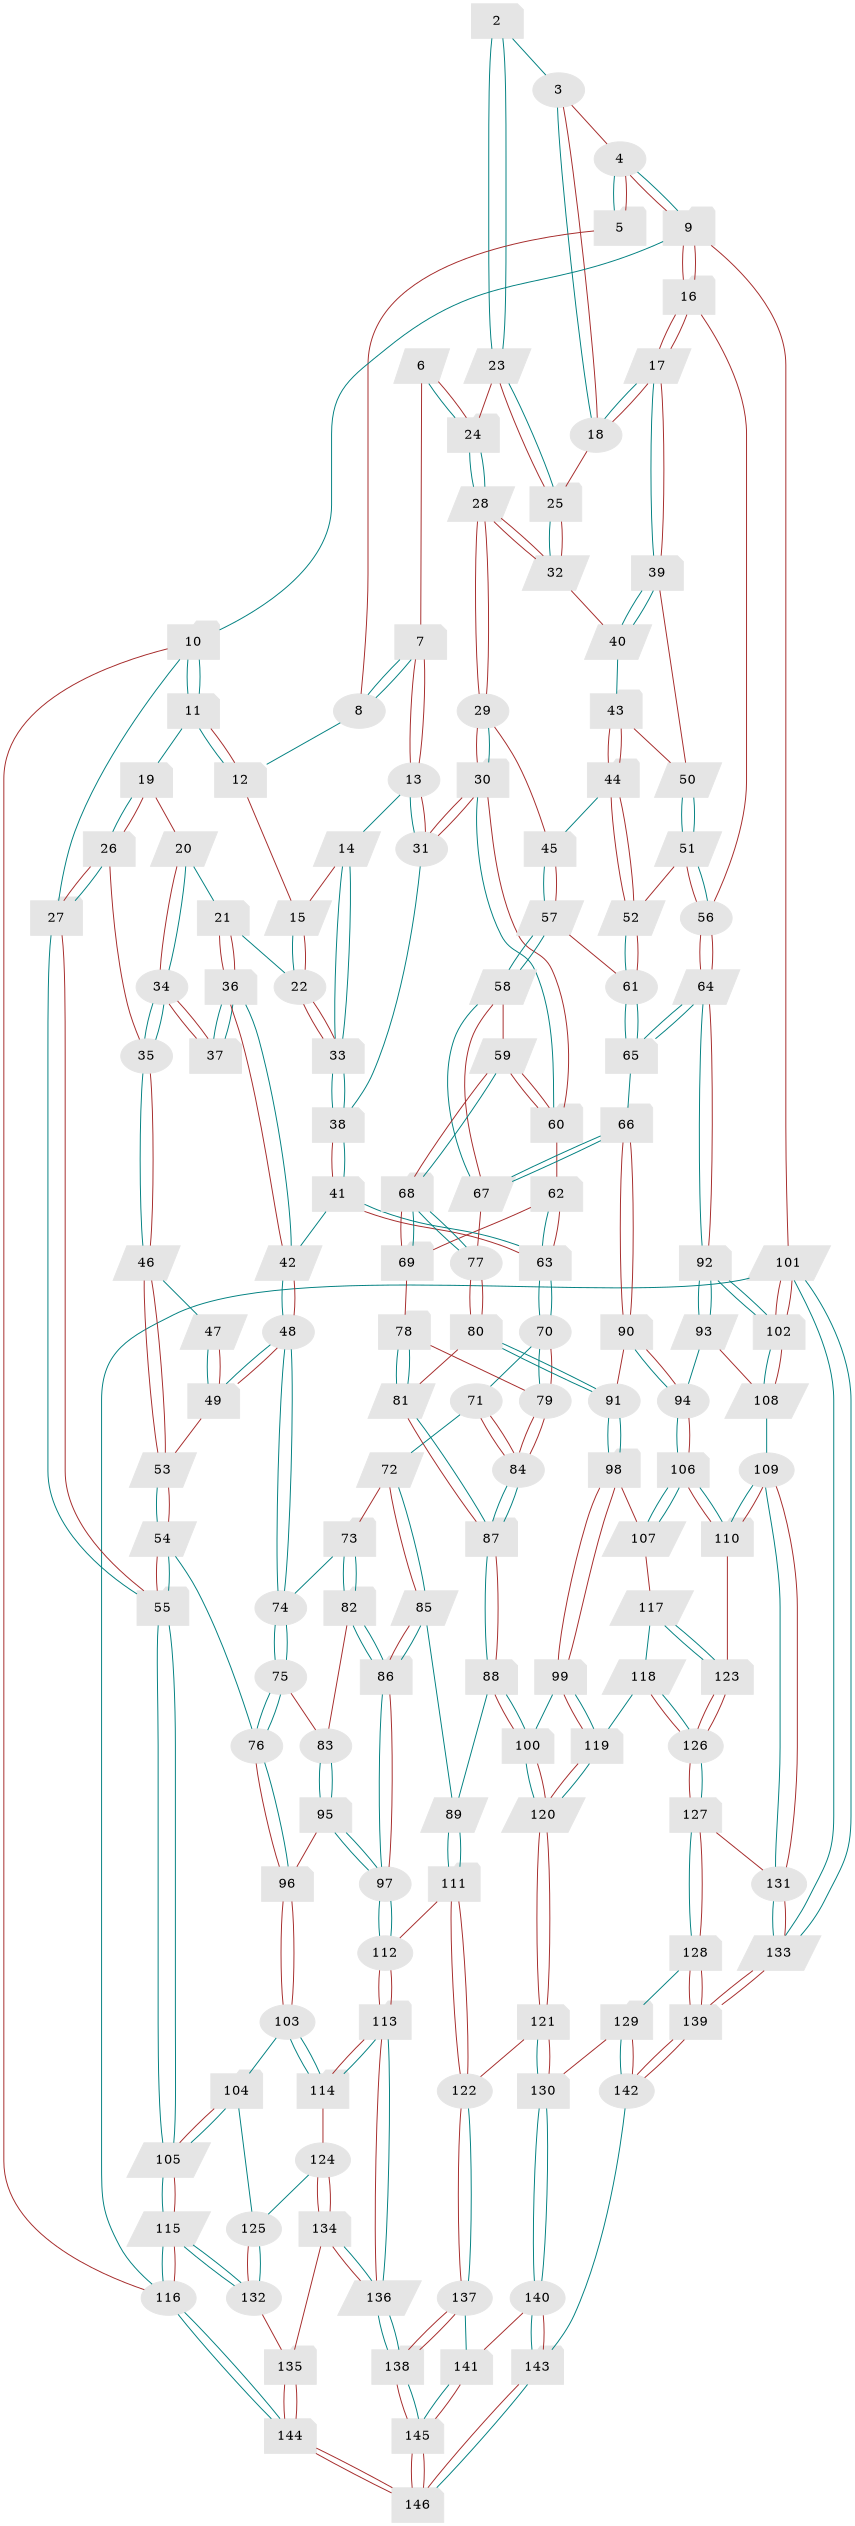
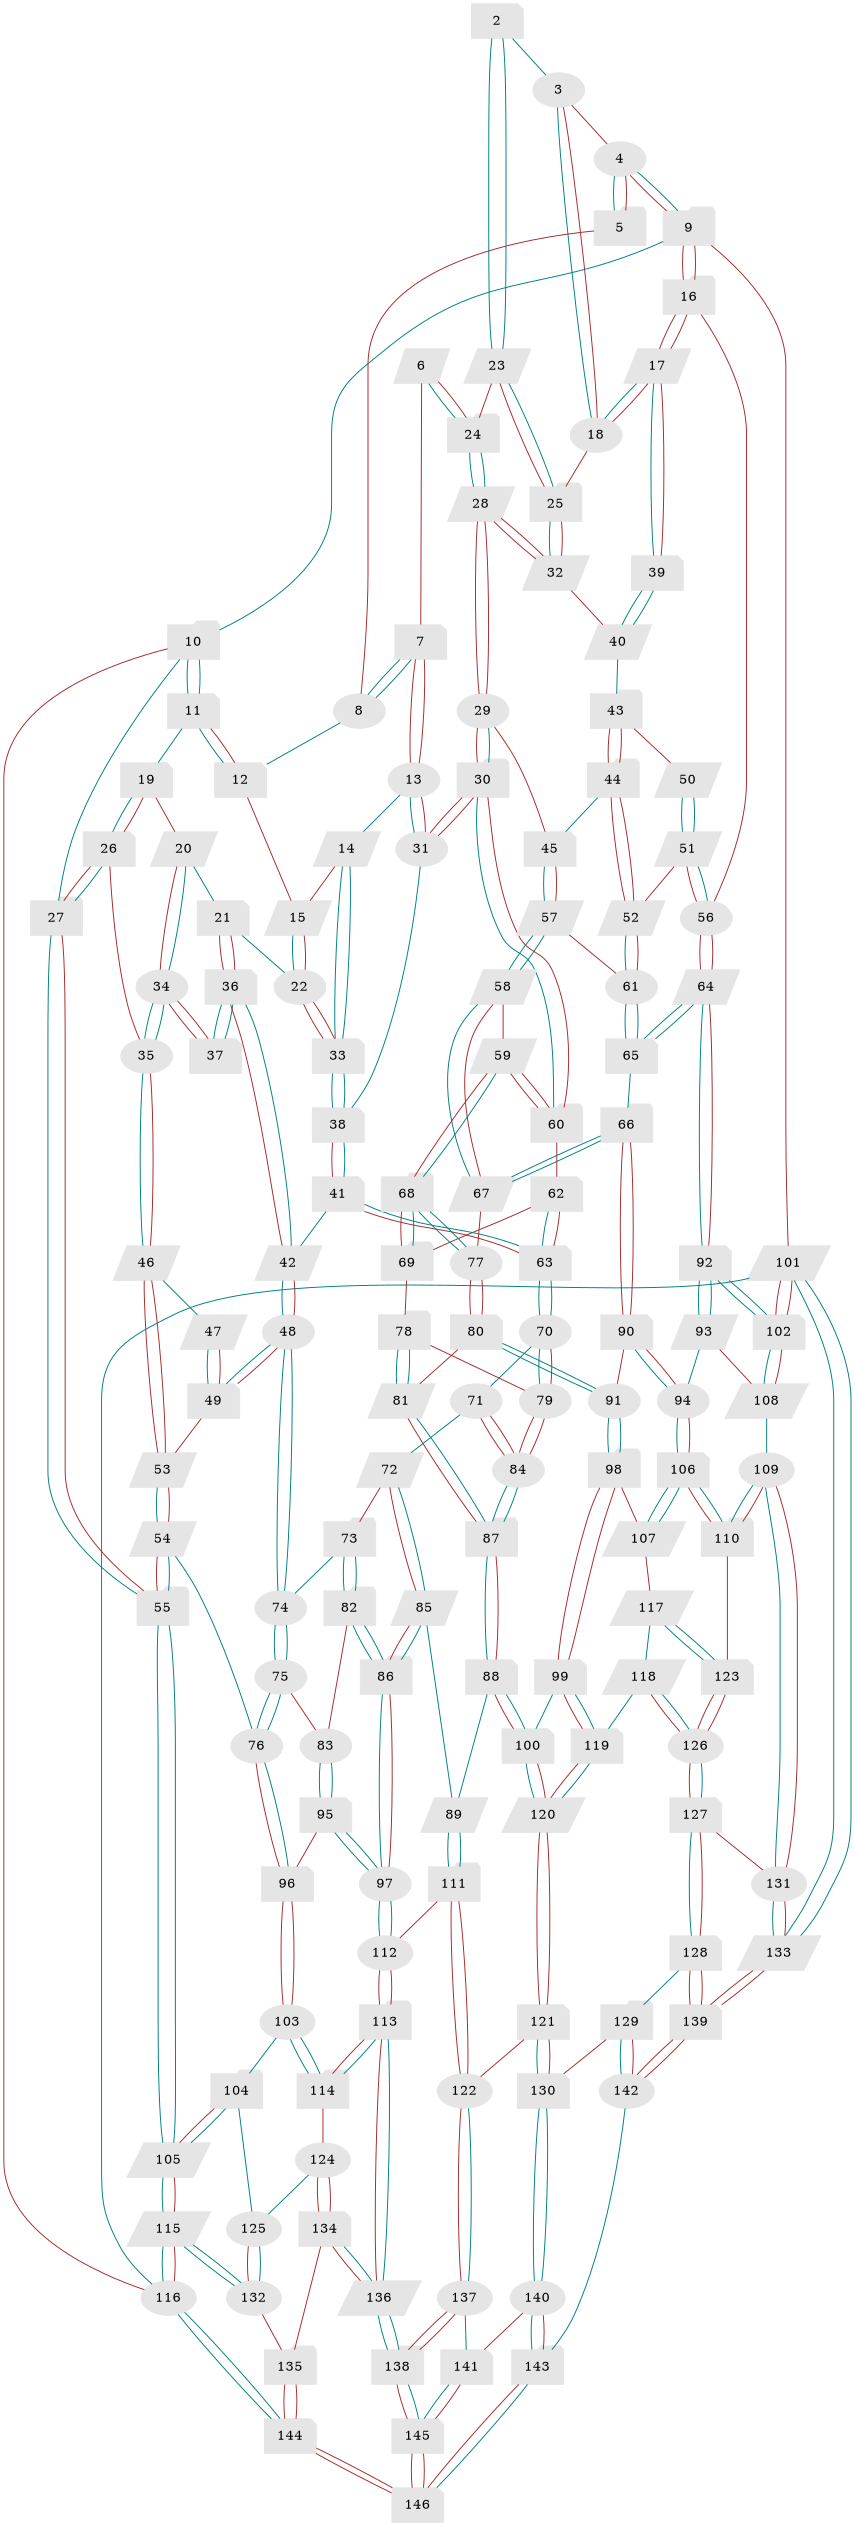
edge "39" -- "50": removed
